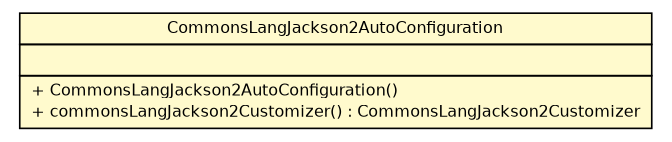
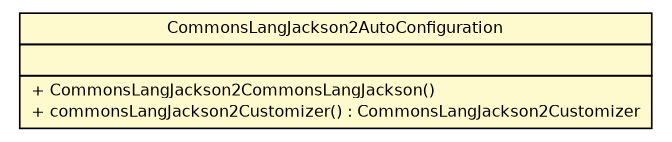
node "CommonsLangJackson2AutoConfiguration": text "+ CommonsLangJackson2AutoConfiguration()" -> "+ CommonsLangJackson2CommonsLangJackson()"
